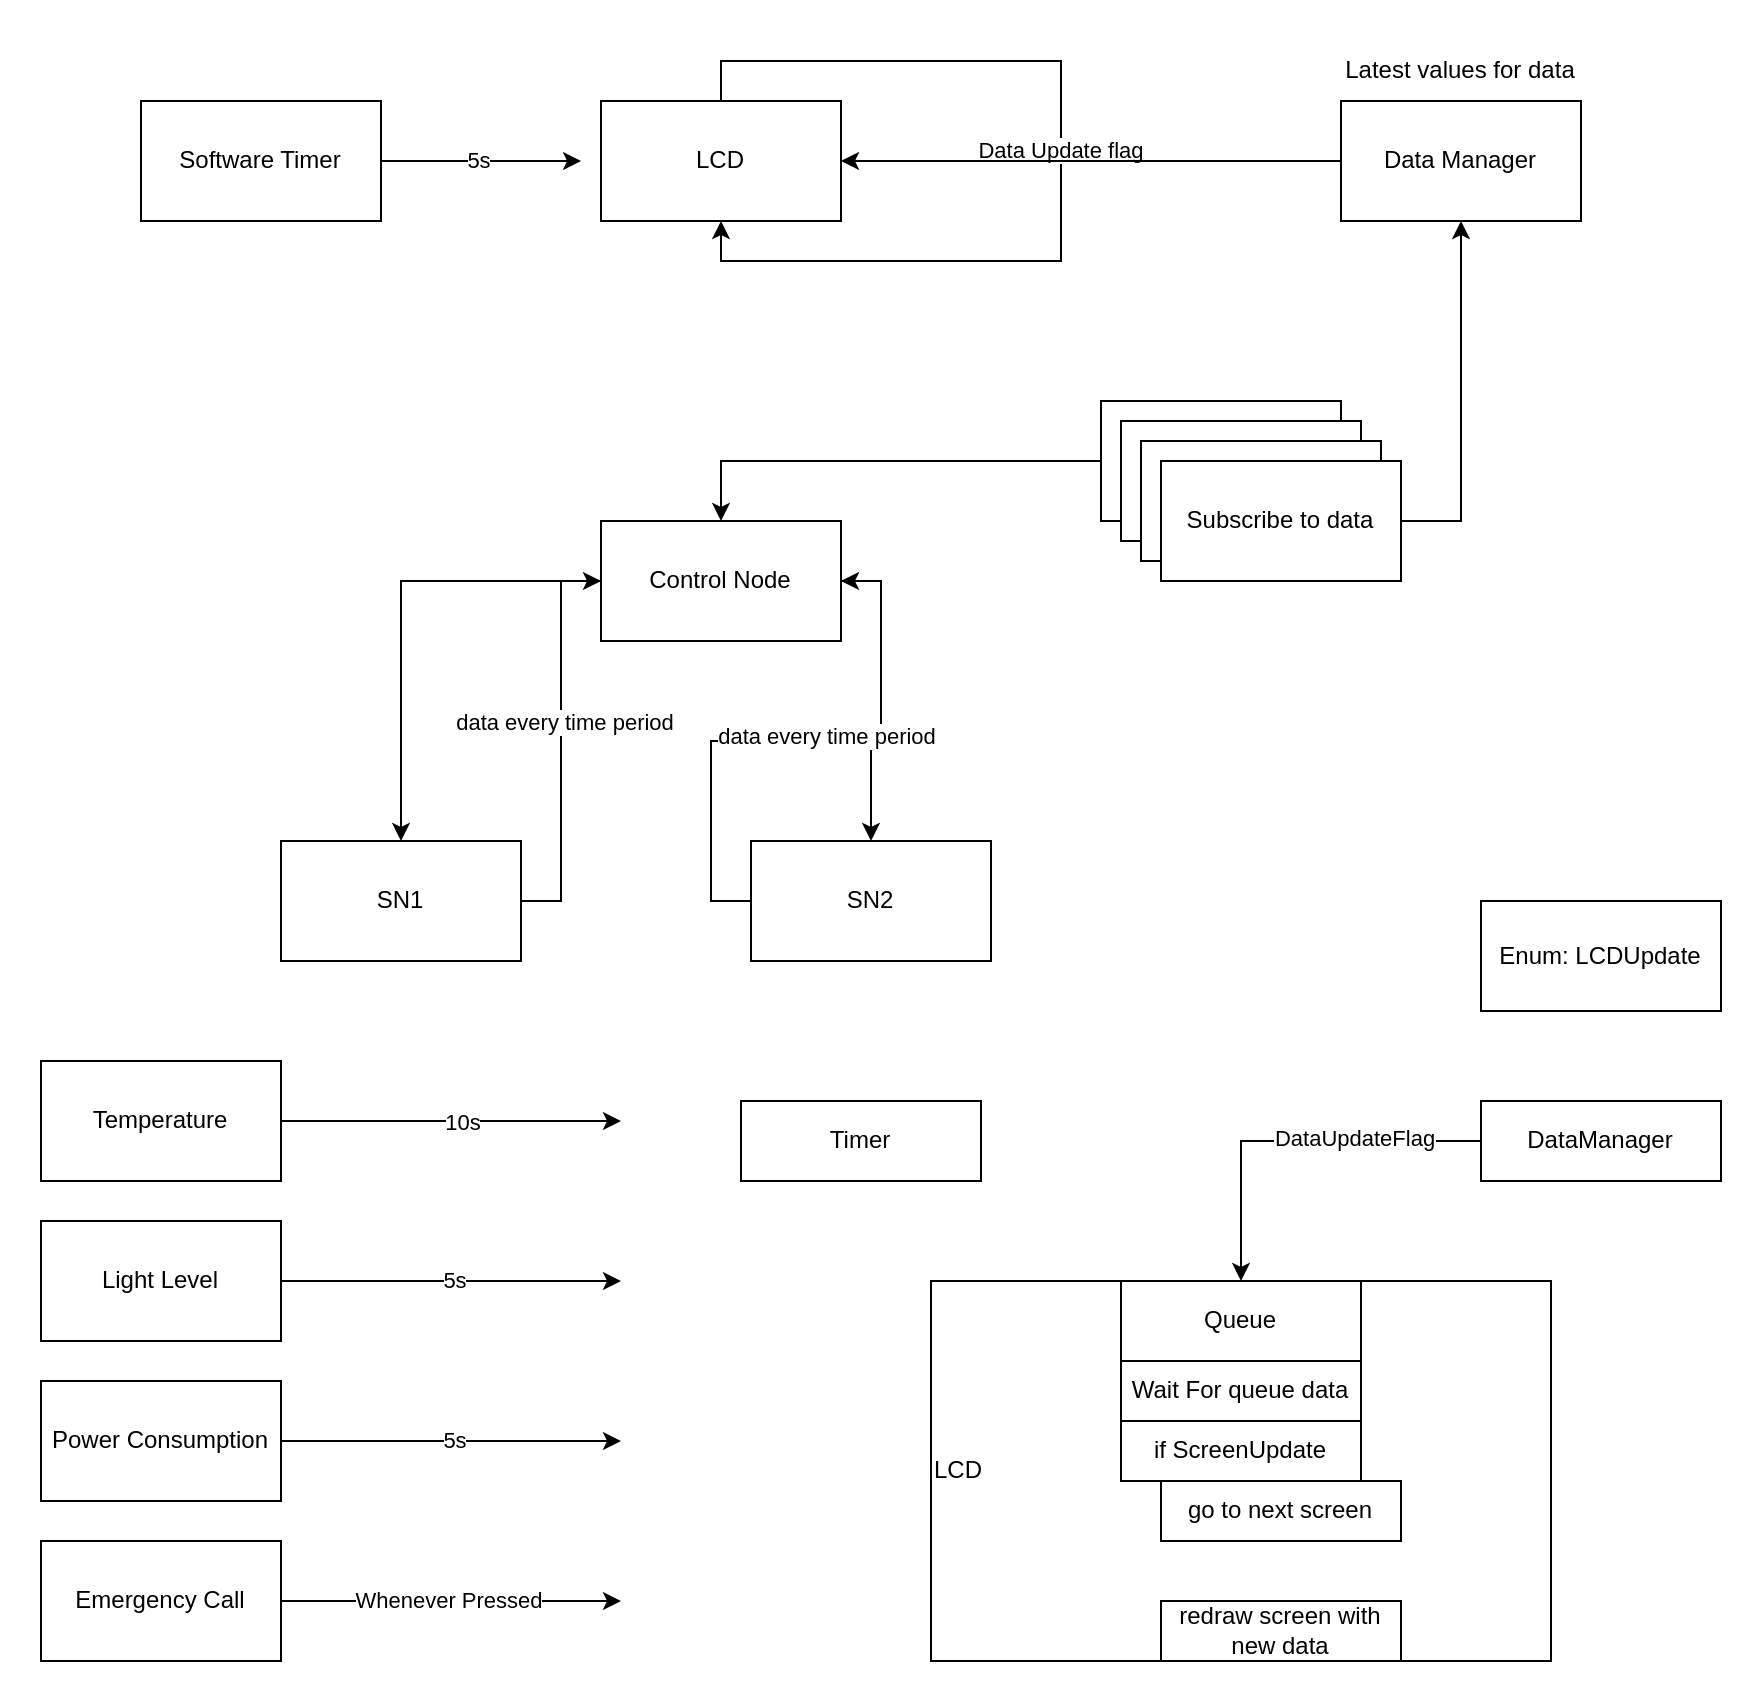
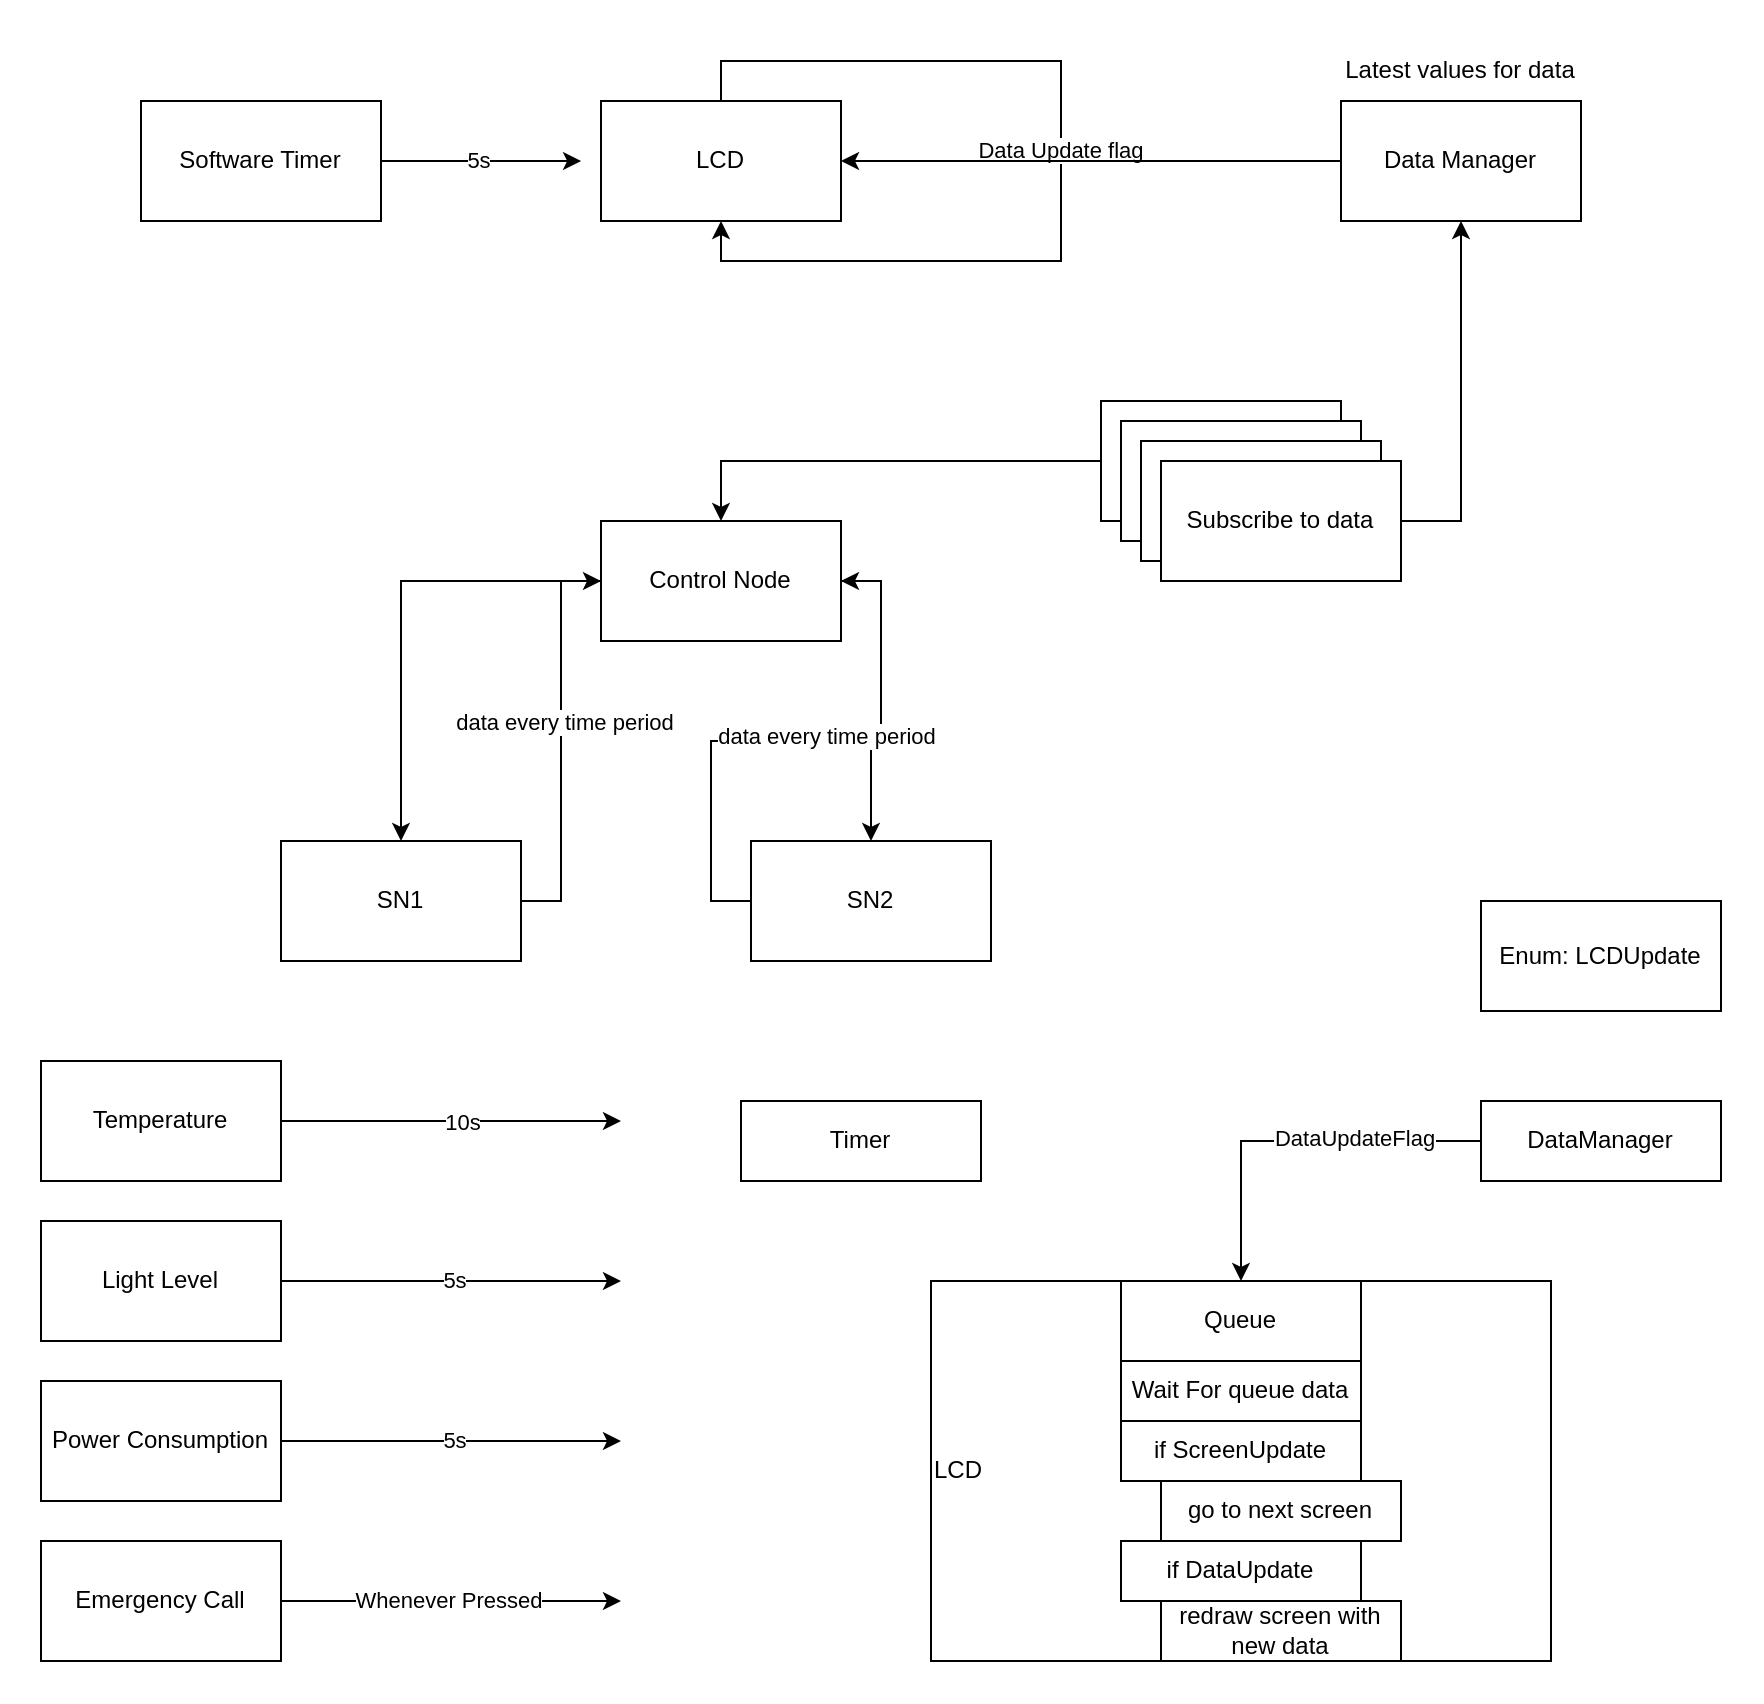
node "if DataUpdate": added
